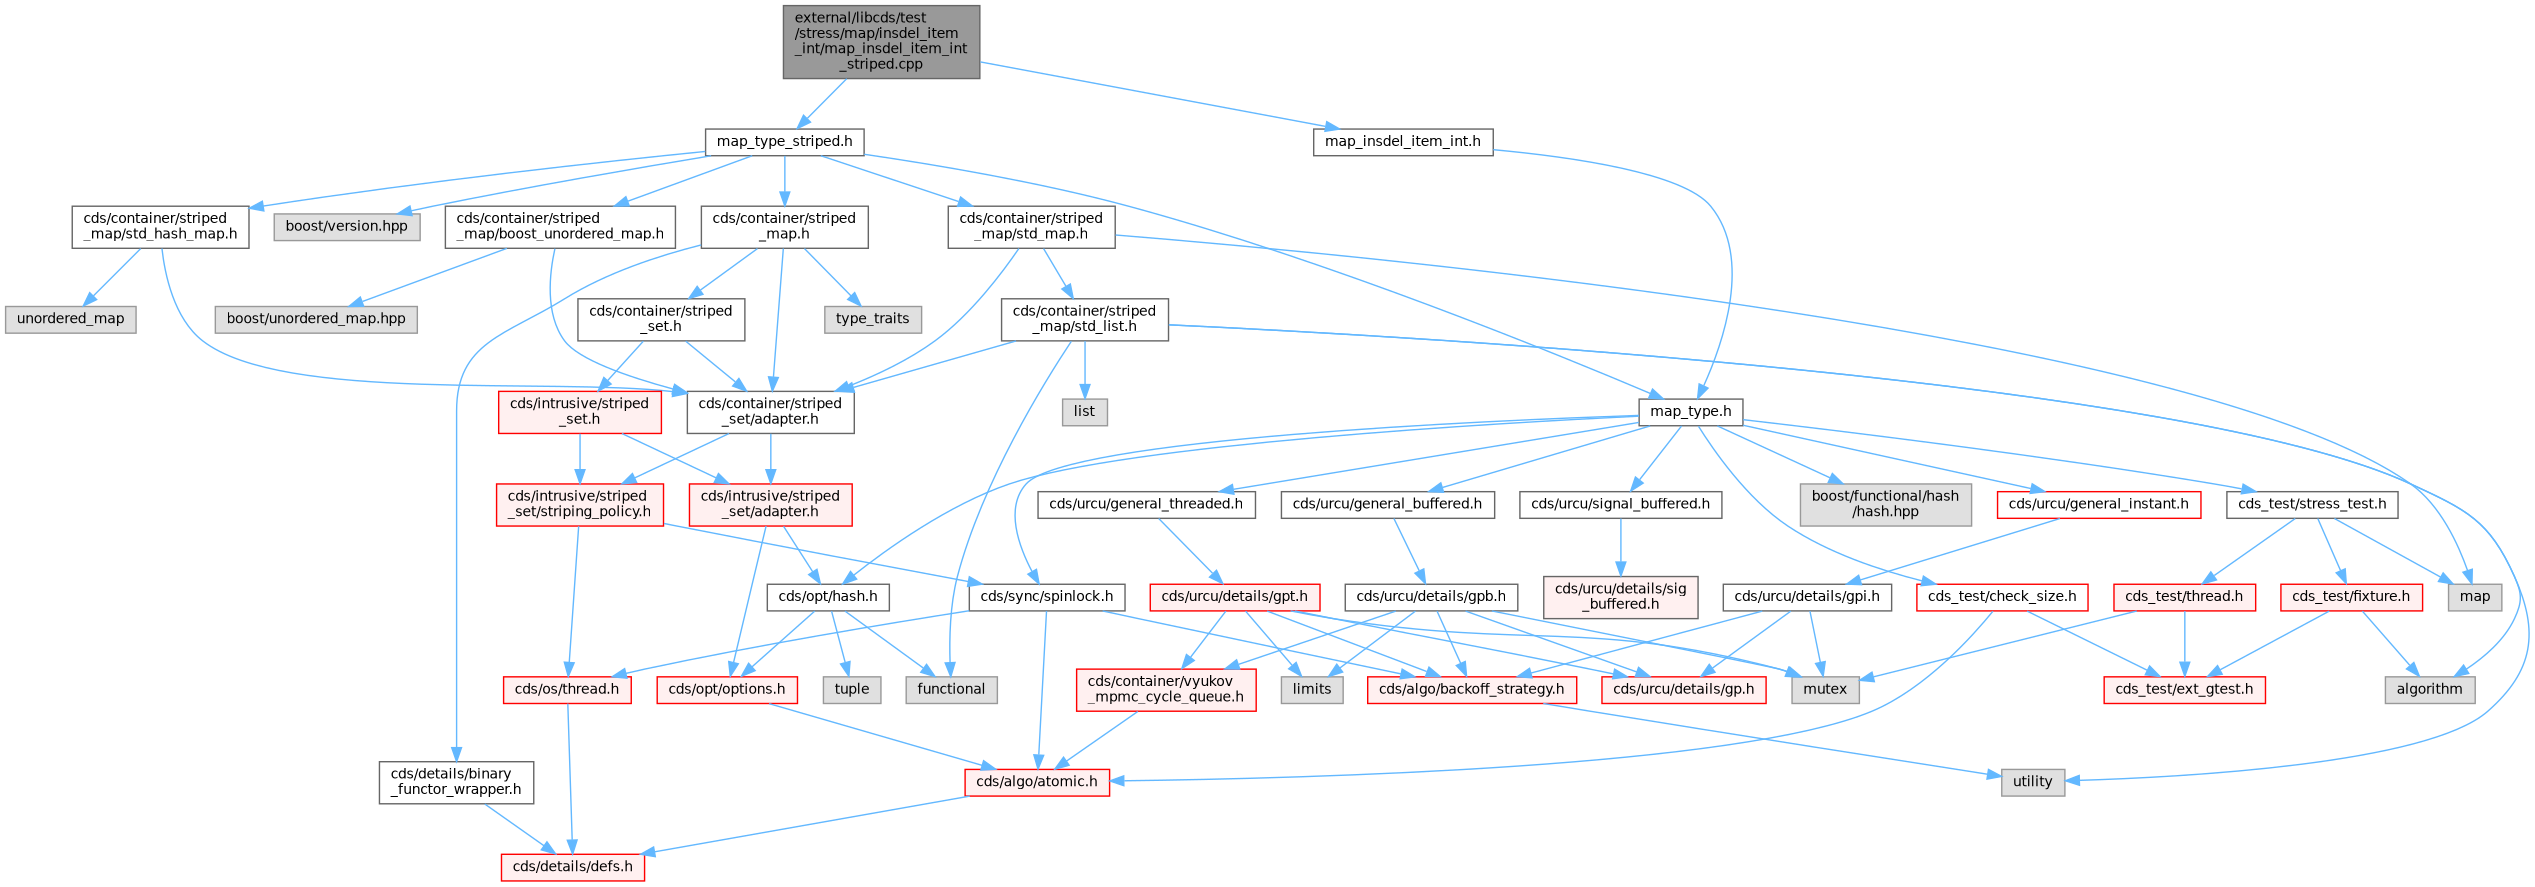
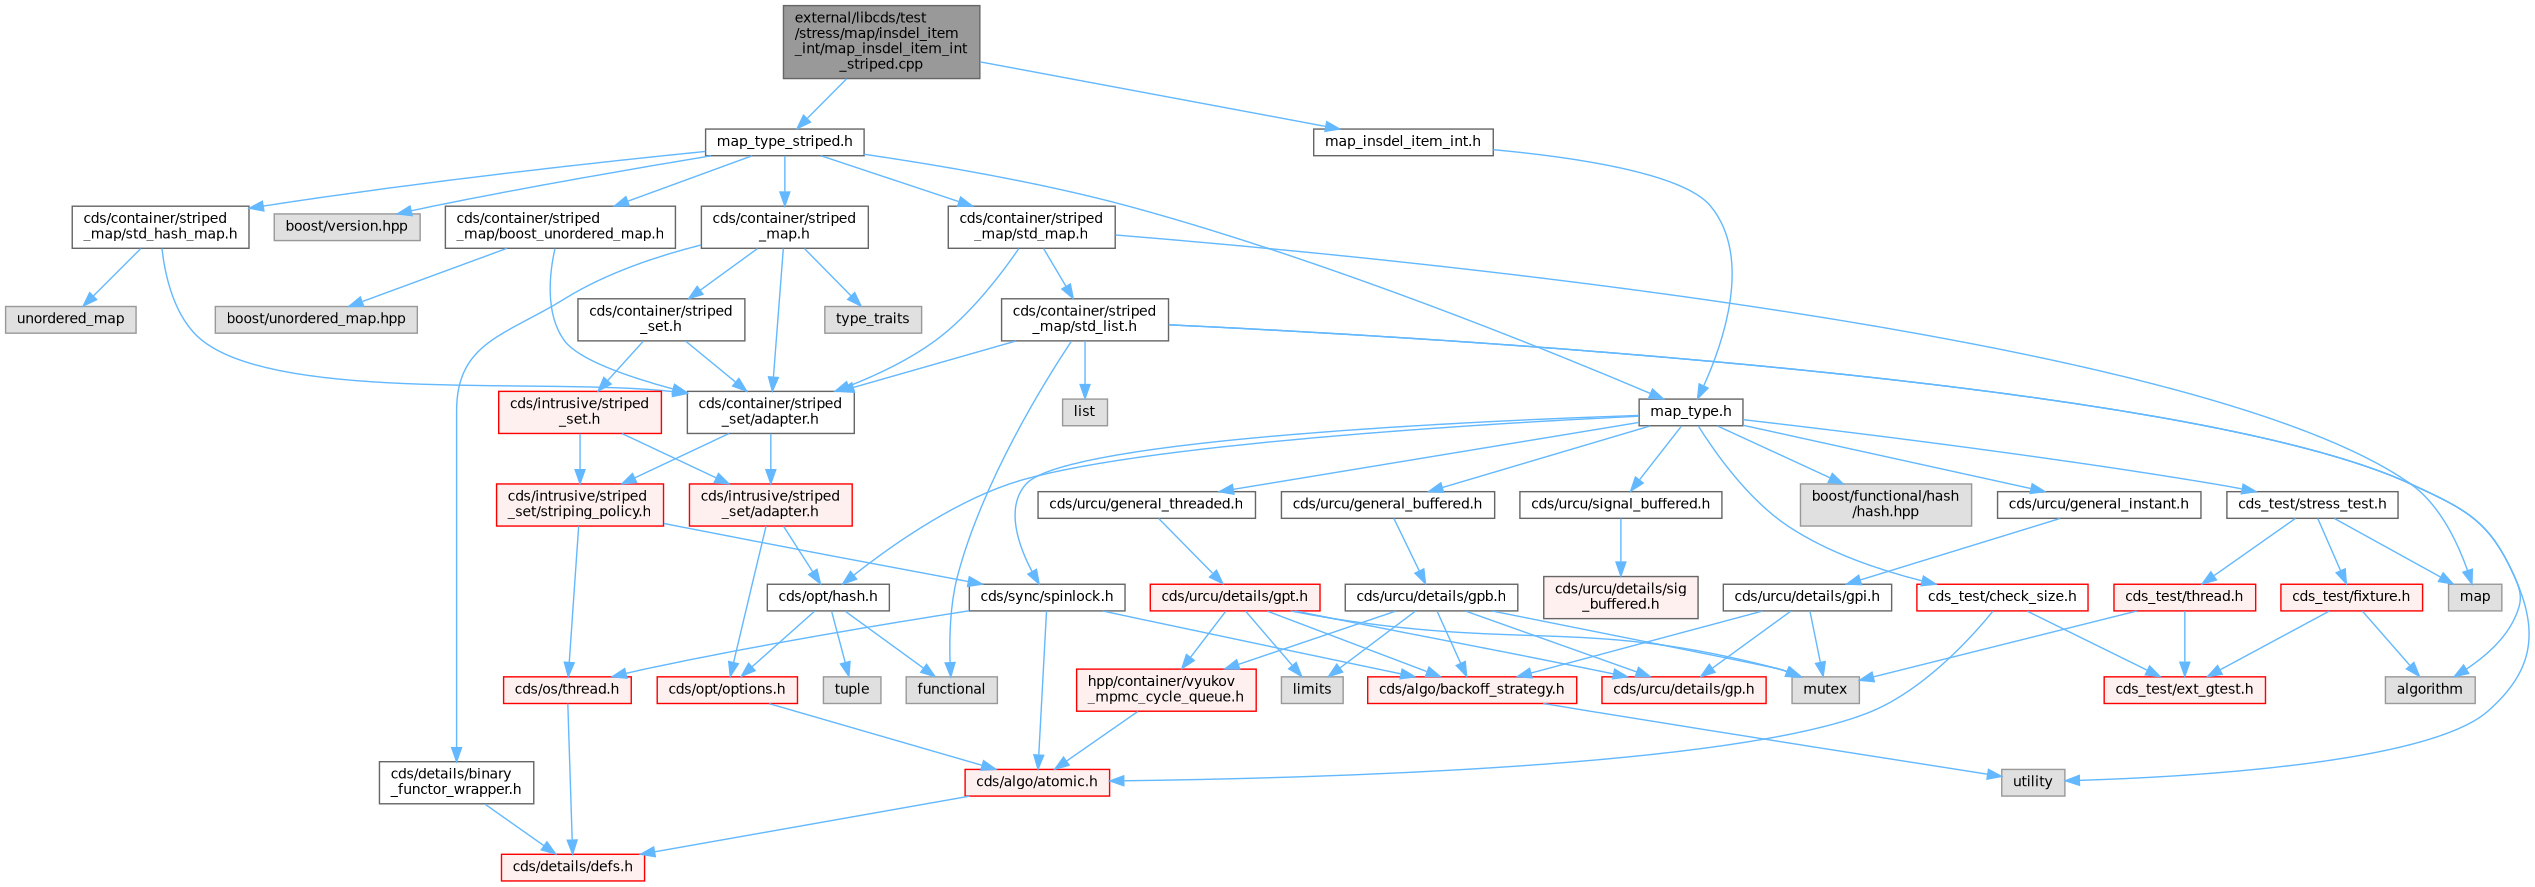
node "cds/urcu/general_instant.h": color red -> grey40
node "cds/container/vyukov _mpmc_cycle_queue.h": label "cds/container/vyukov _mpmc_cycle_queue.h" -> "hpp/container/vyukov _mpmc_cycle_queue.h"
